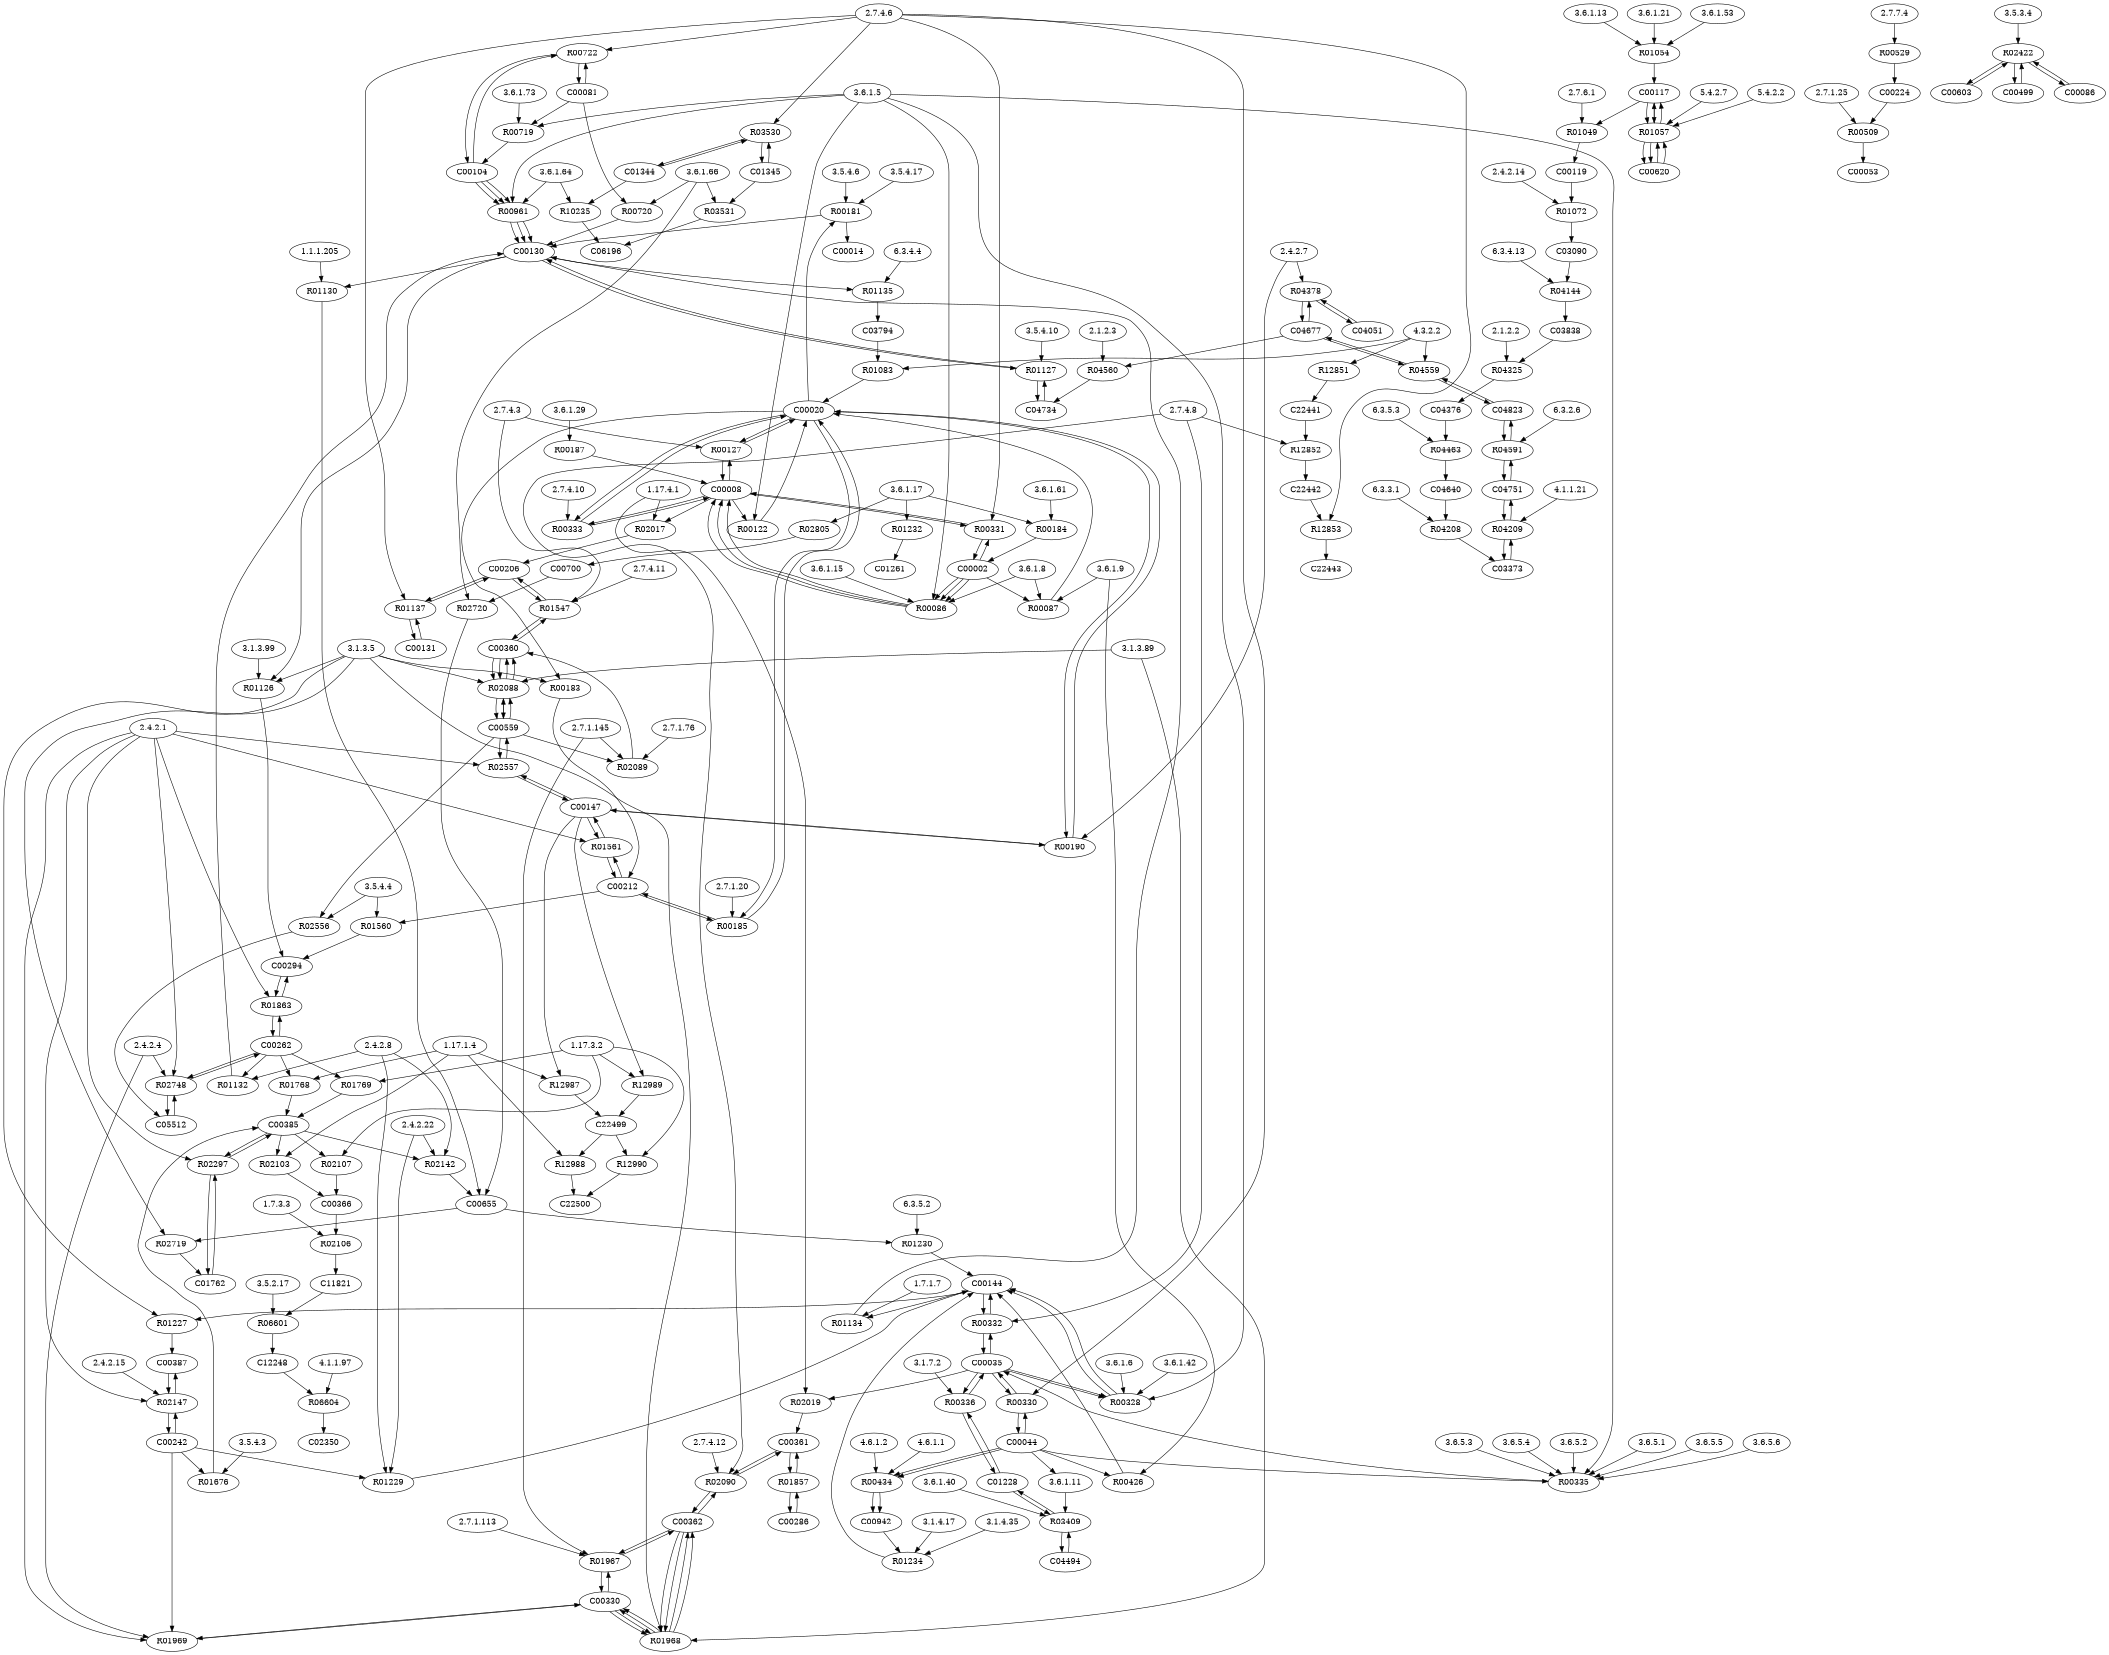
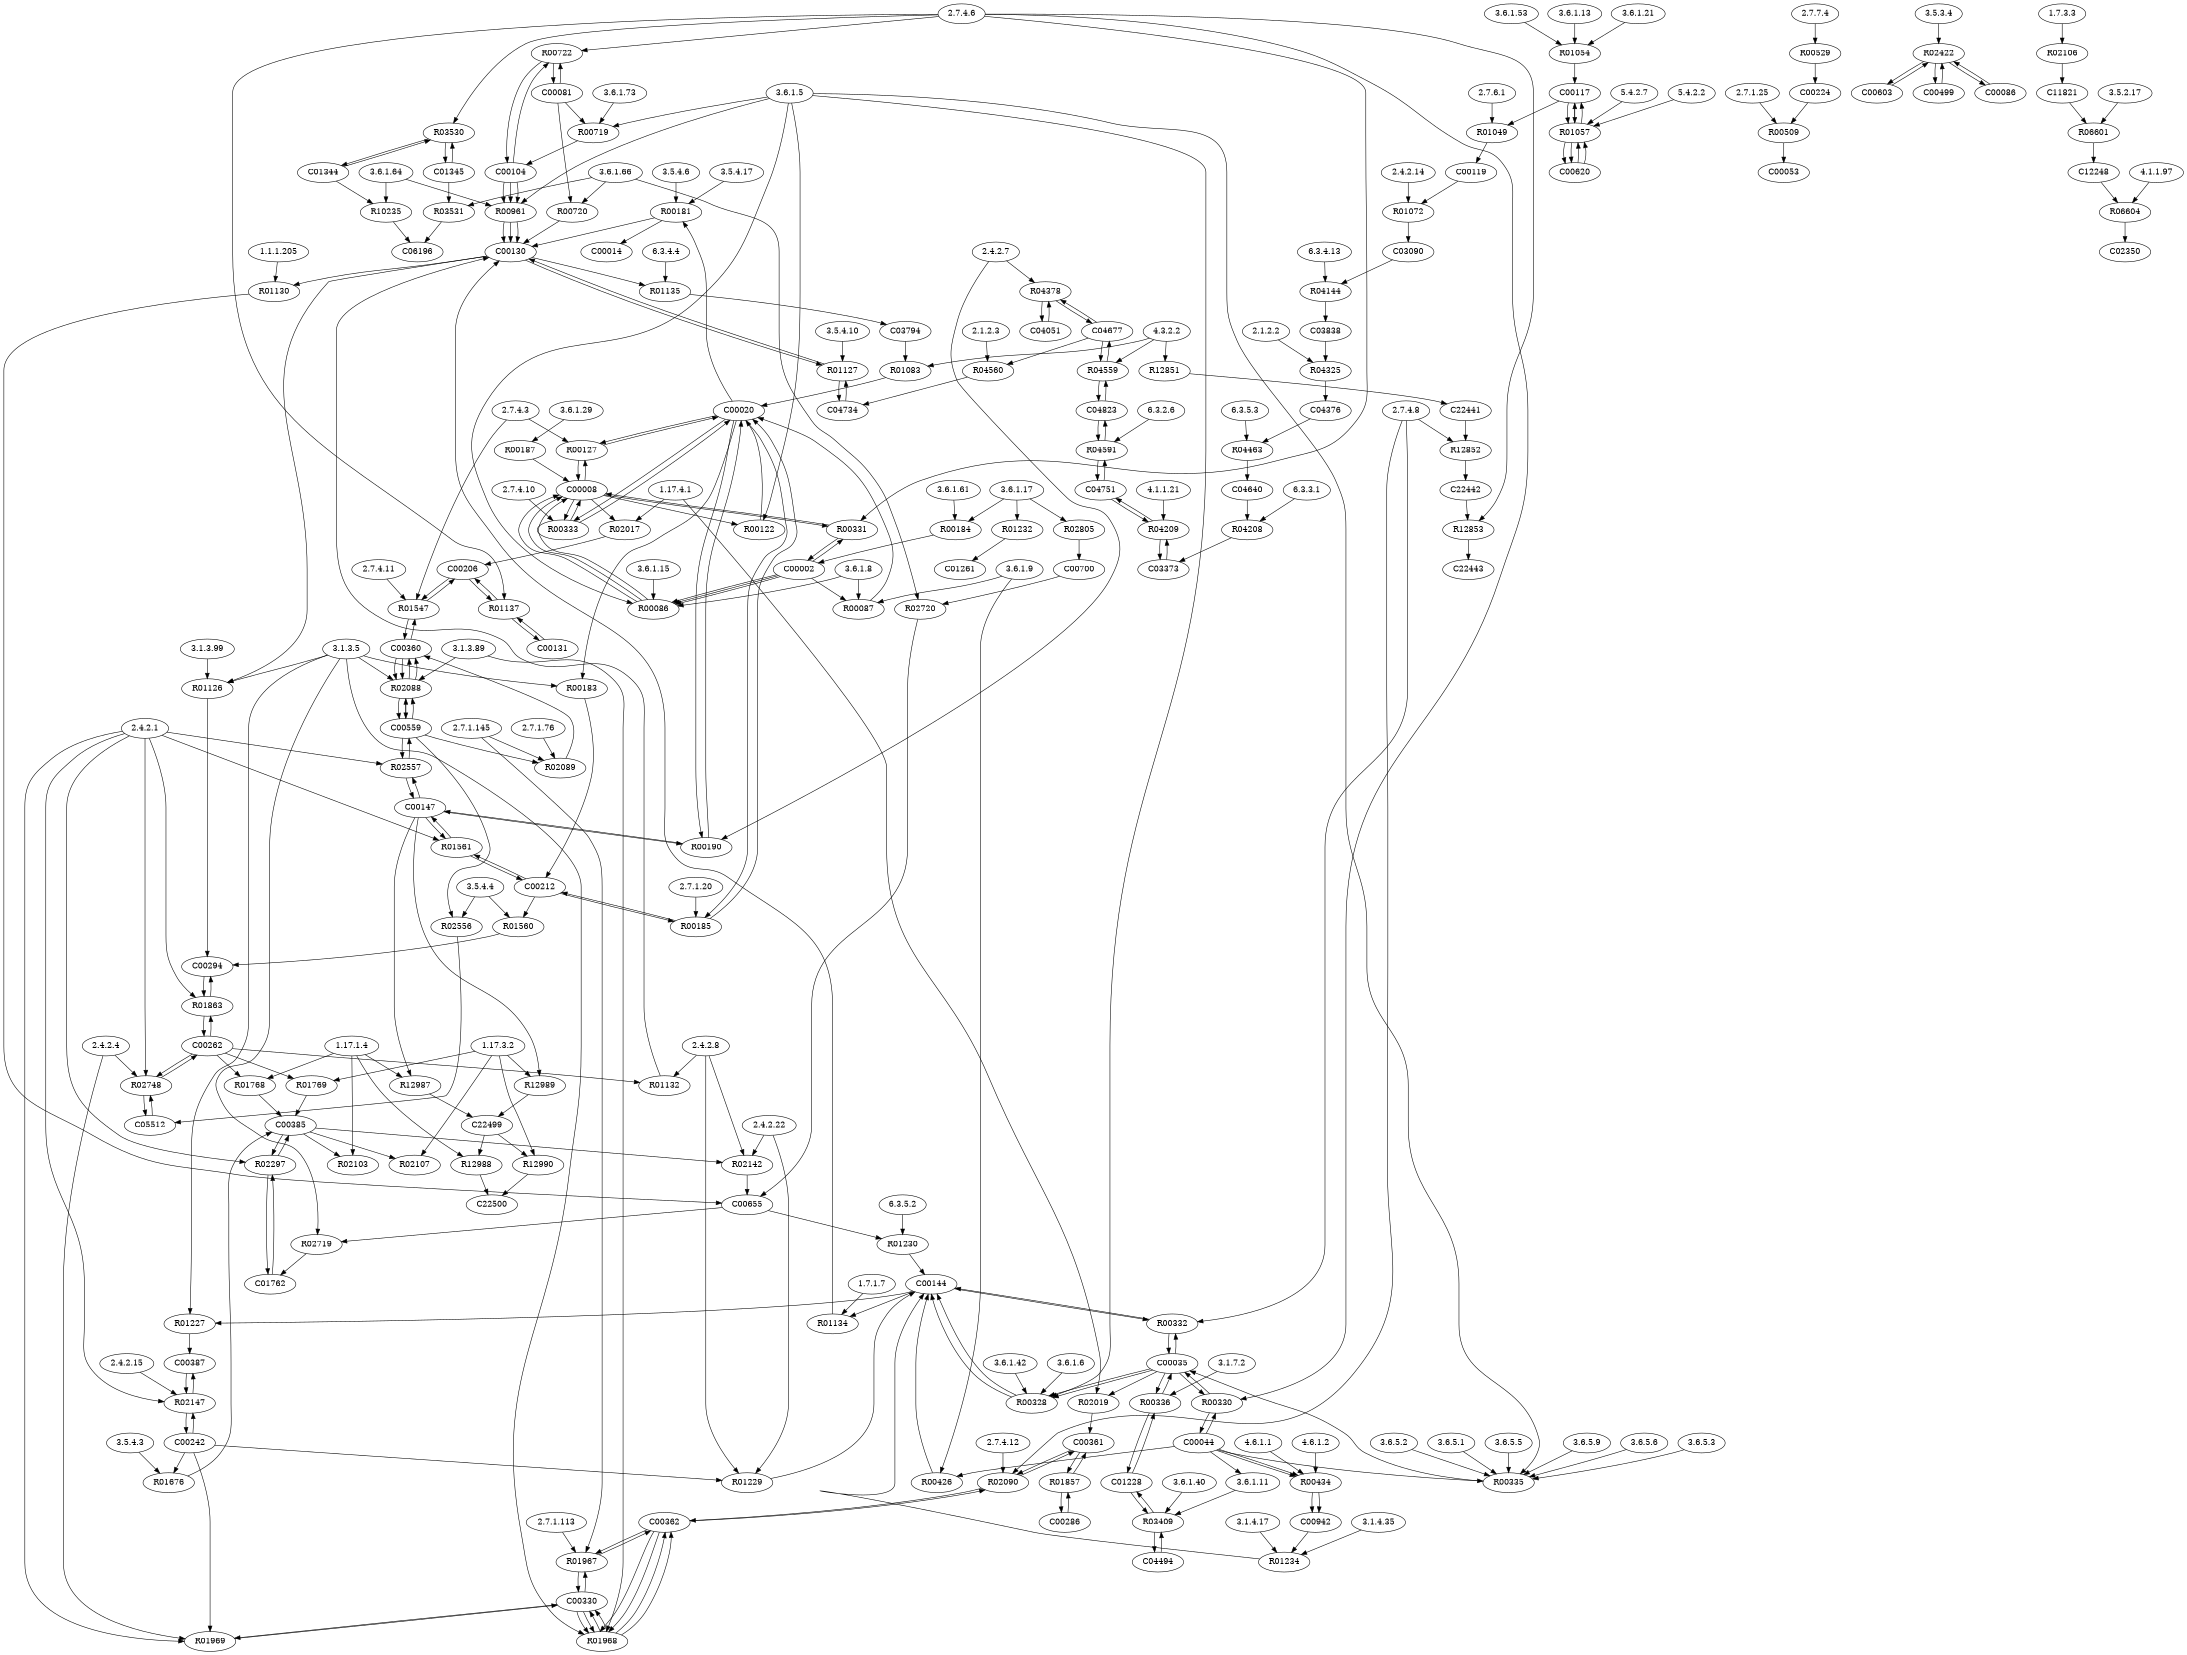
node "C00366": removed
node "3.6.5.4": label "3.6.5.4" -> "3.6.5.9"
